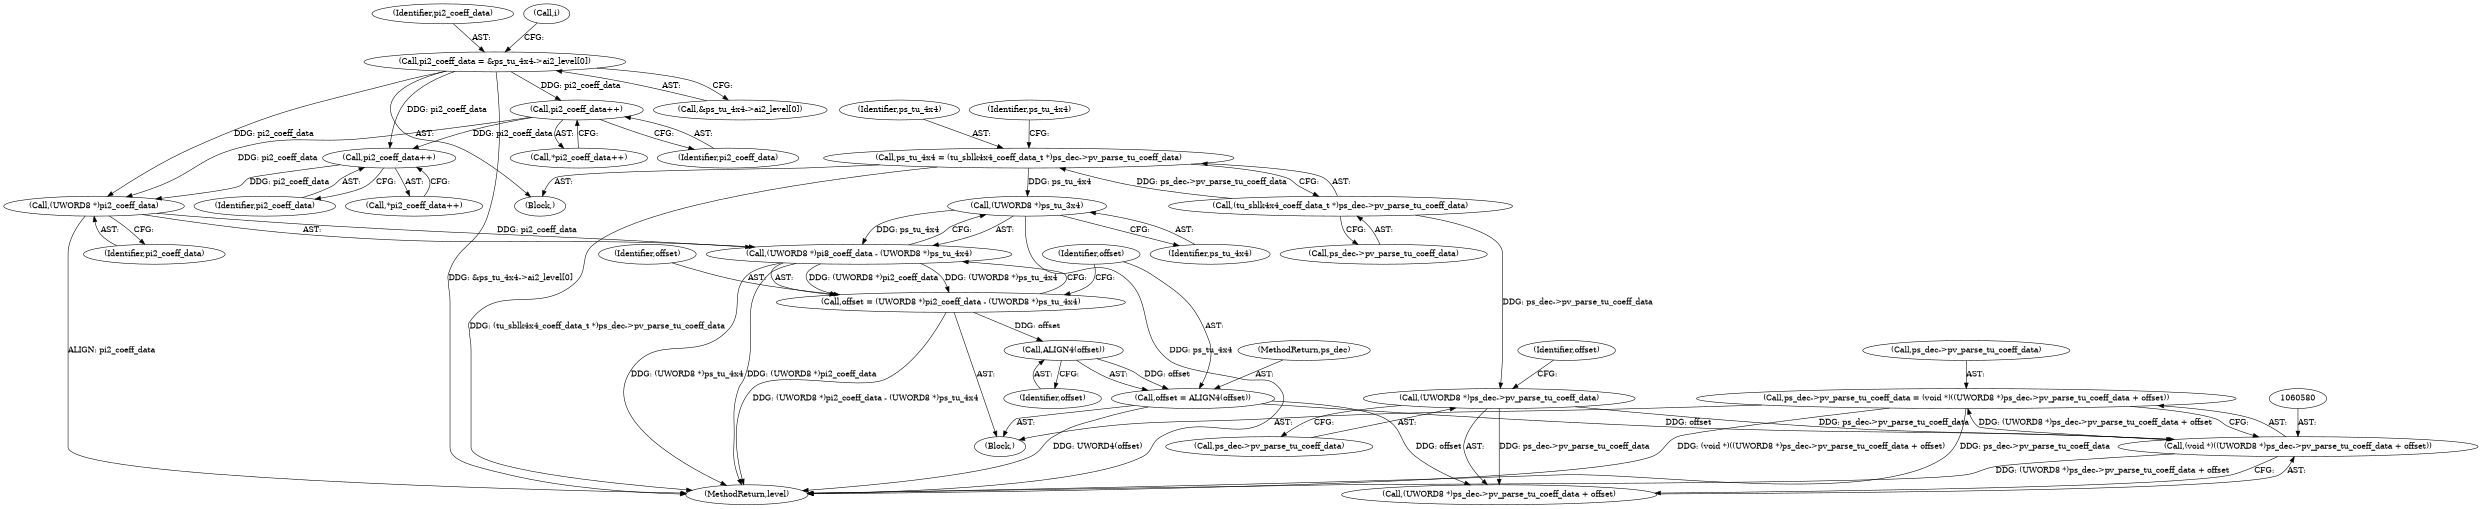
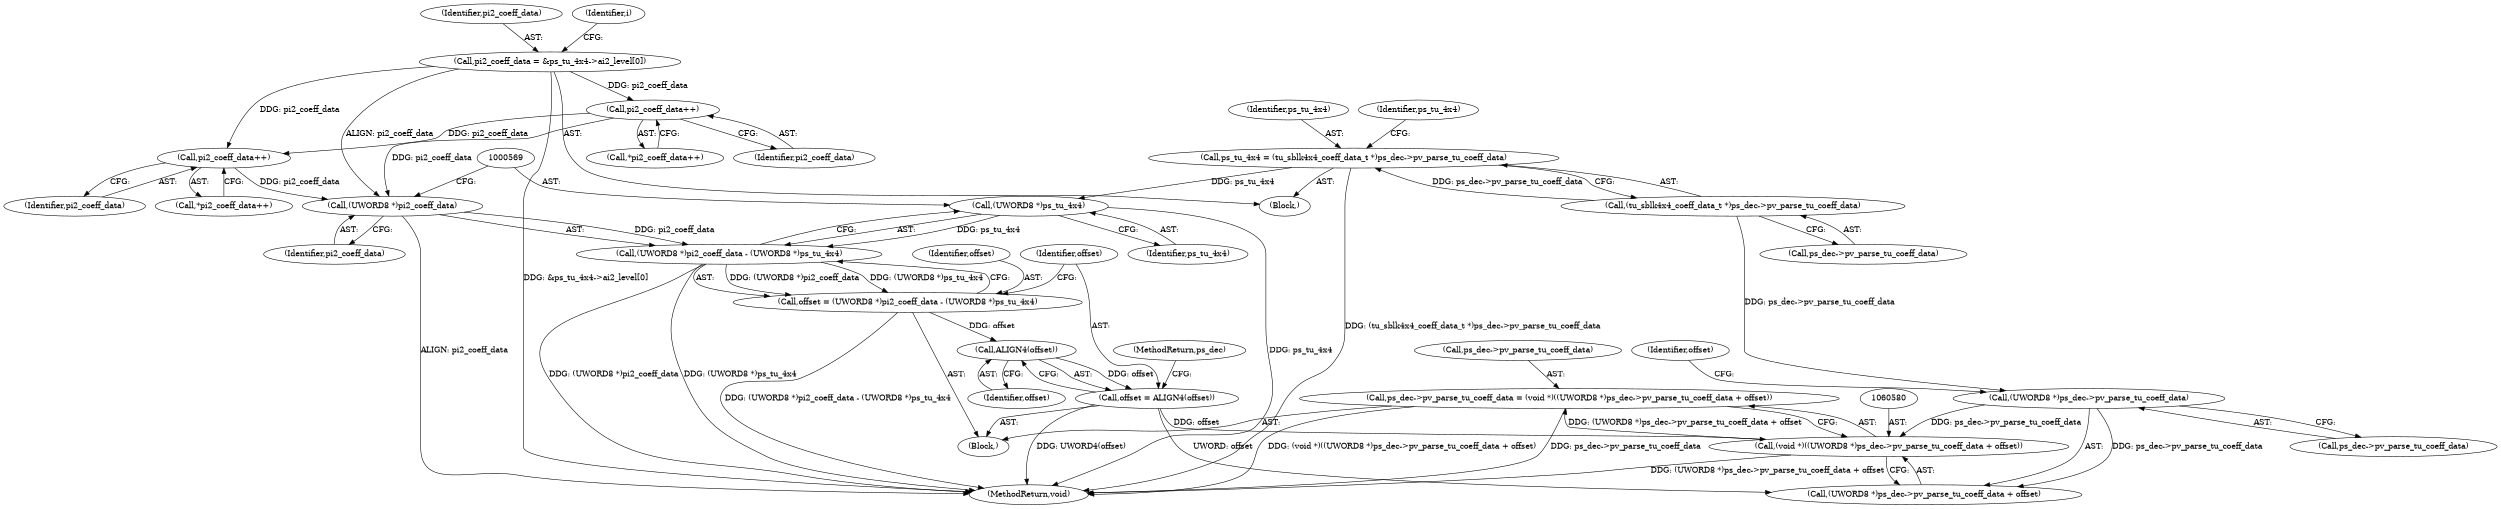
node "(Call,i)": label "(Call,i)" -> "(Identifier,i)"
node "(Call,&ps_tu_4x4->ai2_level[0])": removed
edge "(Call,pi2_coeff_data = &ps_tu_4x4->ai2_level[0])" -> "(Call,(UWORD8 *)pi2_coeff_data)": label "DDG: pi2_coeff_data" -> "ALIGN: pi2_coeff_data"
node "1000569": added
node "(Call,(UWORD8 *)ps_tu_3x4)": label "(Call,(UWORD8 *)ps_tu_3x4)" -> "(Call,(UWORD8 *)ps_tu_4x4)"
node "(Call,(UWORD8 *)pi8_coeff_data - (UWORD8 *)ps_tu_4x4)": label "(Call,(UWORD8 *)pi8_coeff_data - (UWORD8 *)ps_tu_4x4)" -> "(Call,(UWORD8 *)pi2_coeff_data - (UWORD8 *)ps_tu_4x4)"
edge "(MethodReturn,ps_dec)" -> "(Call,offset = ALIGN4(offset))": label "AST: " -> "CFG: "
edge "(Call,offset = ALIGN4(offset))" -> "(Call,ALIGN4(offset))": added, label "CFG:"
edge "(Call,offset = ALIGN4(offset))" -> "(Call,(UWORD8 *)ps_dec->pv_parse_tu_coeff_data + offset)": label "DDG: offset" -> "UWORD: offset"
node "(MethodReturn,level)": label "(MethodReturn,level)" -> "(MethodReturn,void)"
